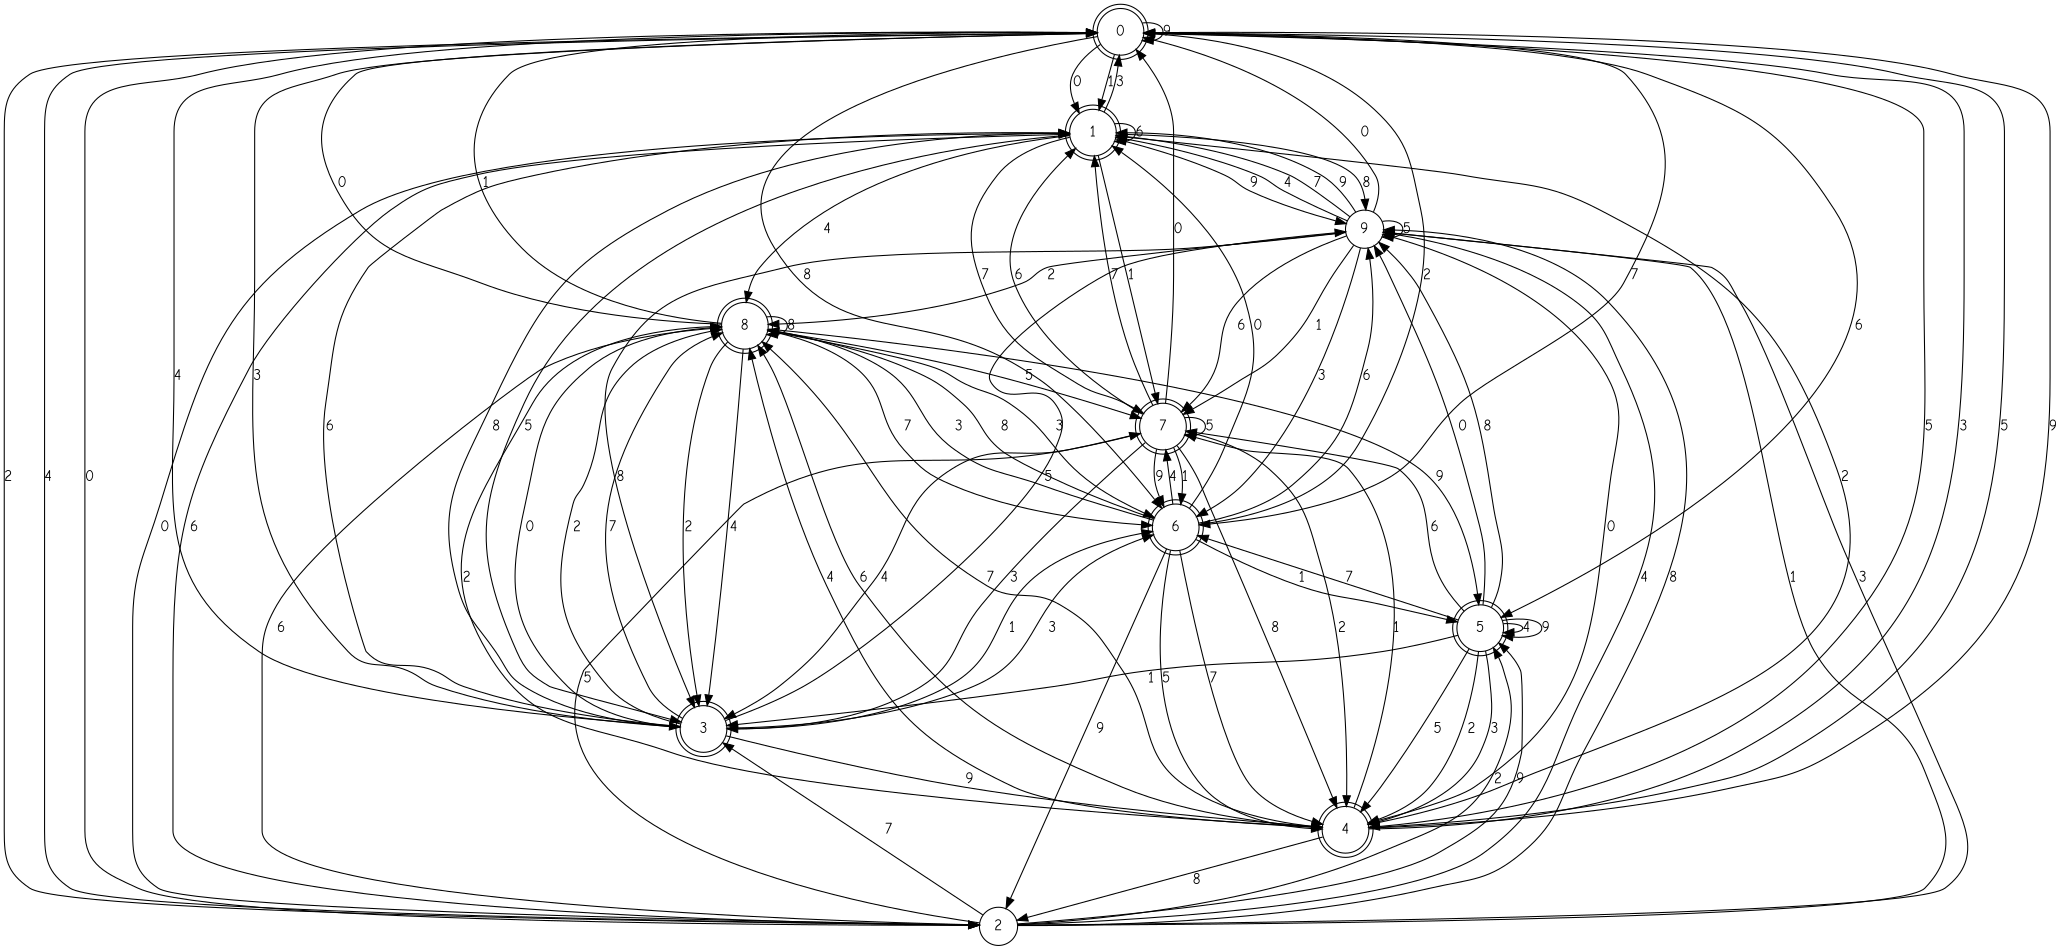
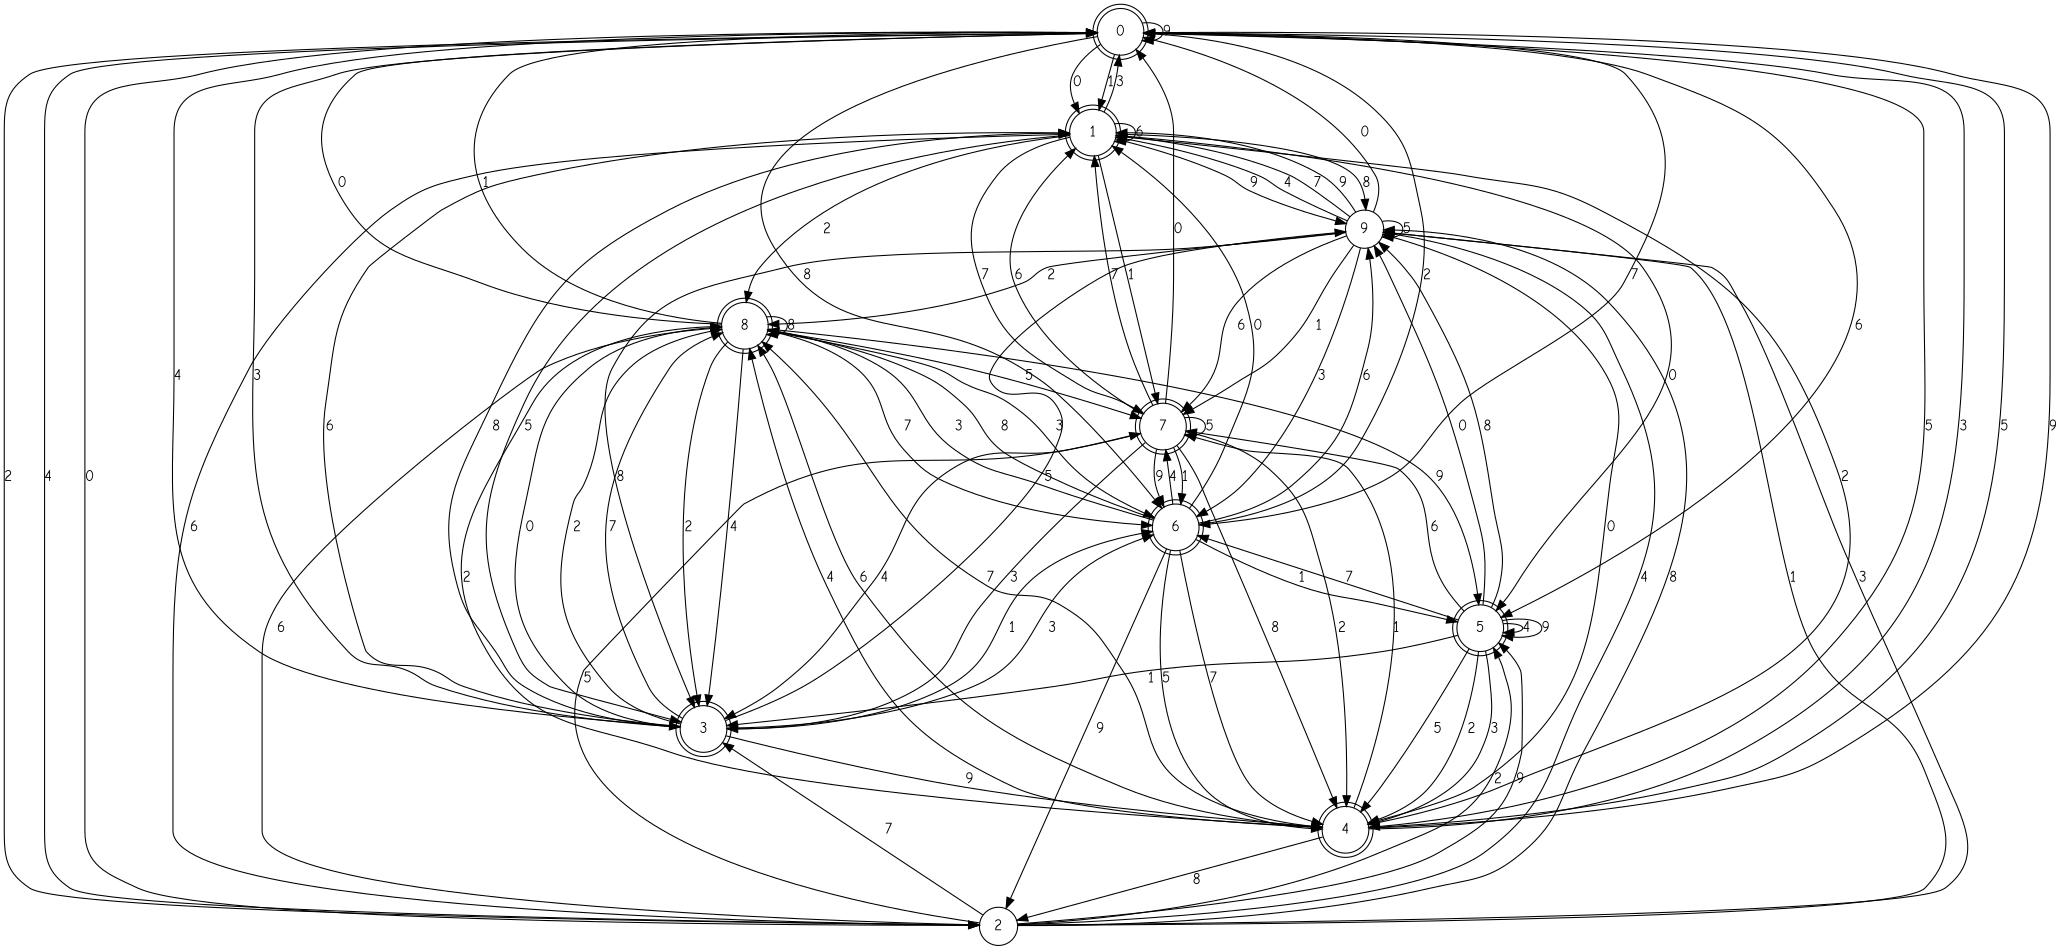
edge "1" -> "8": label "4" -> "2"
edge "1" -> "2": now "1" -> "5"
